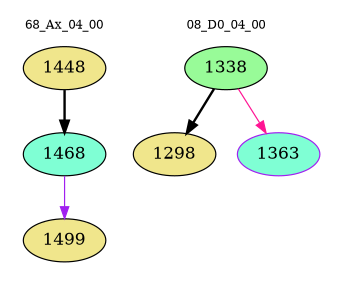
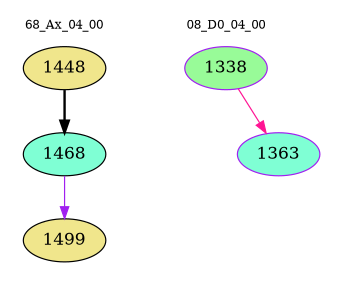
node "1338": color black -> purple
node "1298": removed
